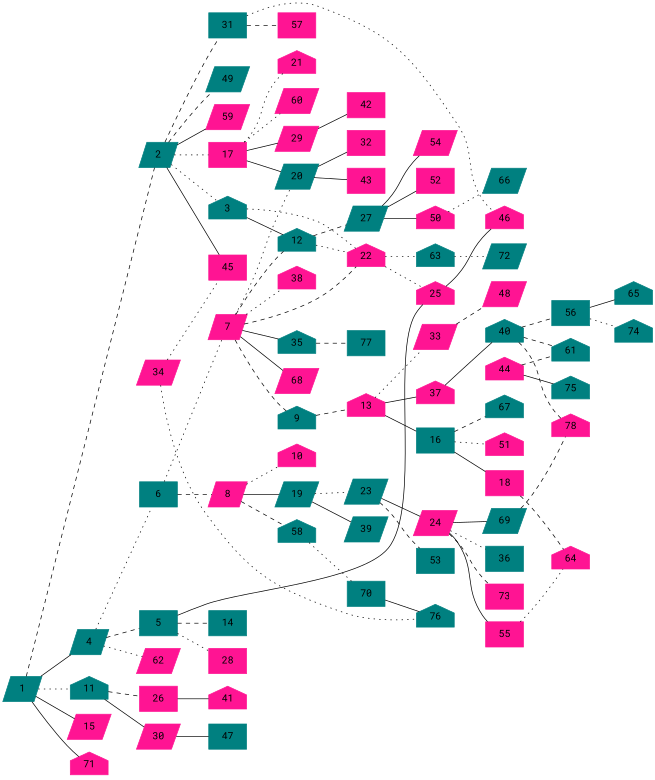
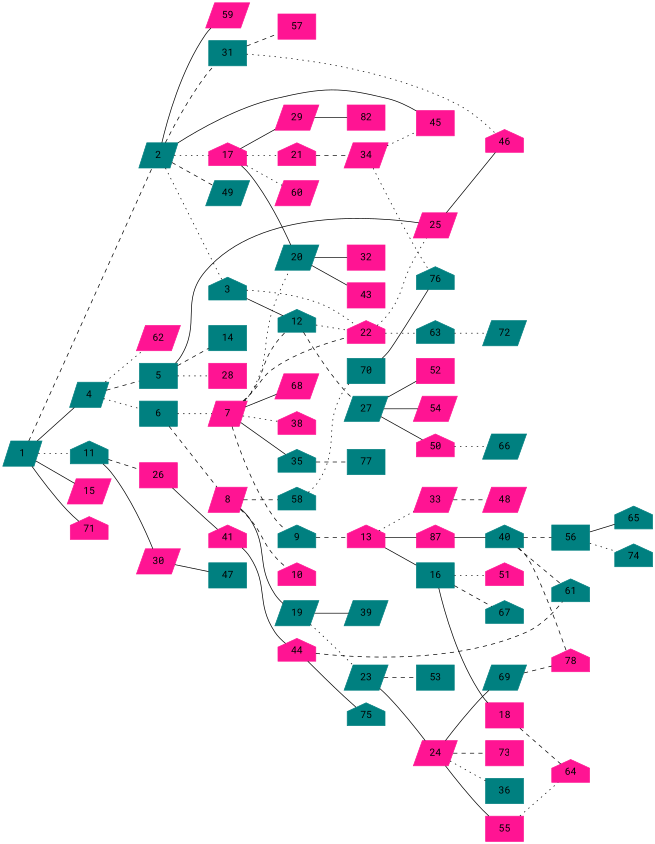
node "42": label "42" -> "82"
node "17": shape box -> house
edge "21" -- "34": added
node "25": shape house -> parallelogram
node "37": label "37" -> "87"
edge "10" -- "8": style dotted -> dashed
edge "41" -- "44": added
